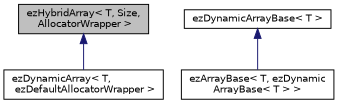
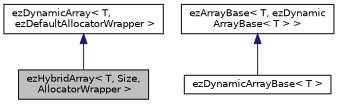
edge "ezArrayBase< T, ezDynamic ArrayBase< T > >" -> "ezDynamicArrayBase< T >": reversed
edge "ezDynamicArray< T, ezDefaultAllocatorWrapper >" -> "ezHybridArray< T, Size, AllocatorWrapper >": reversed
